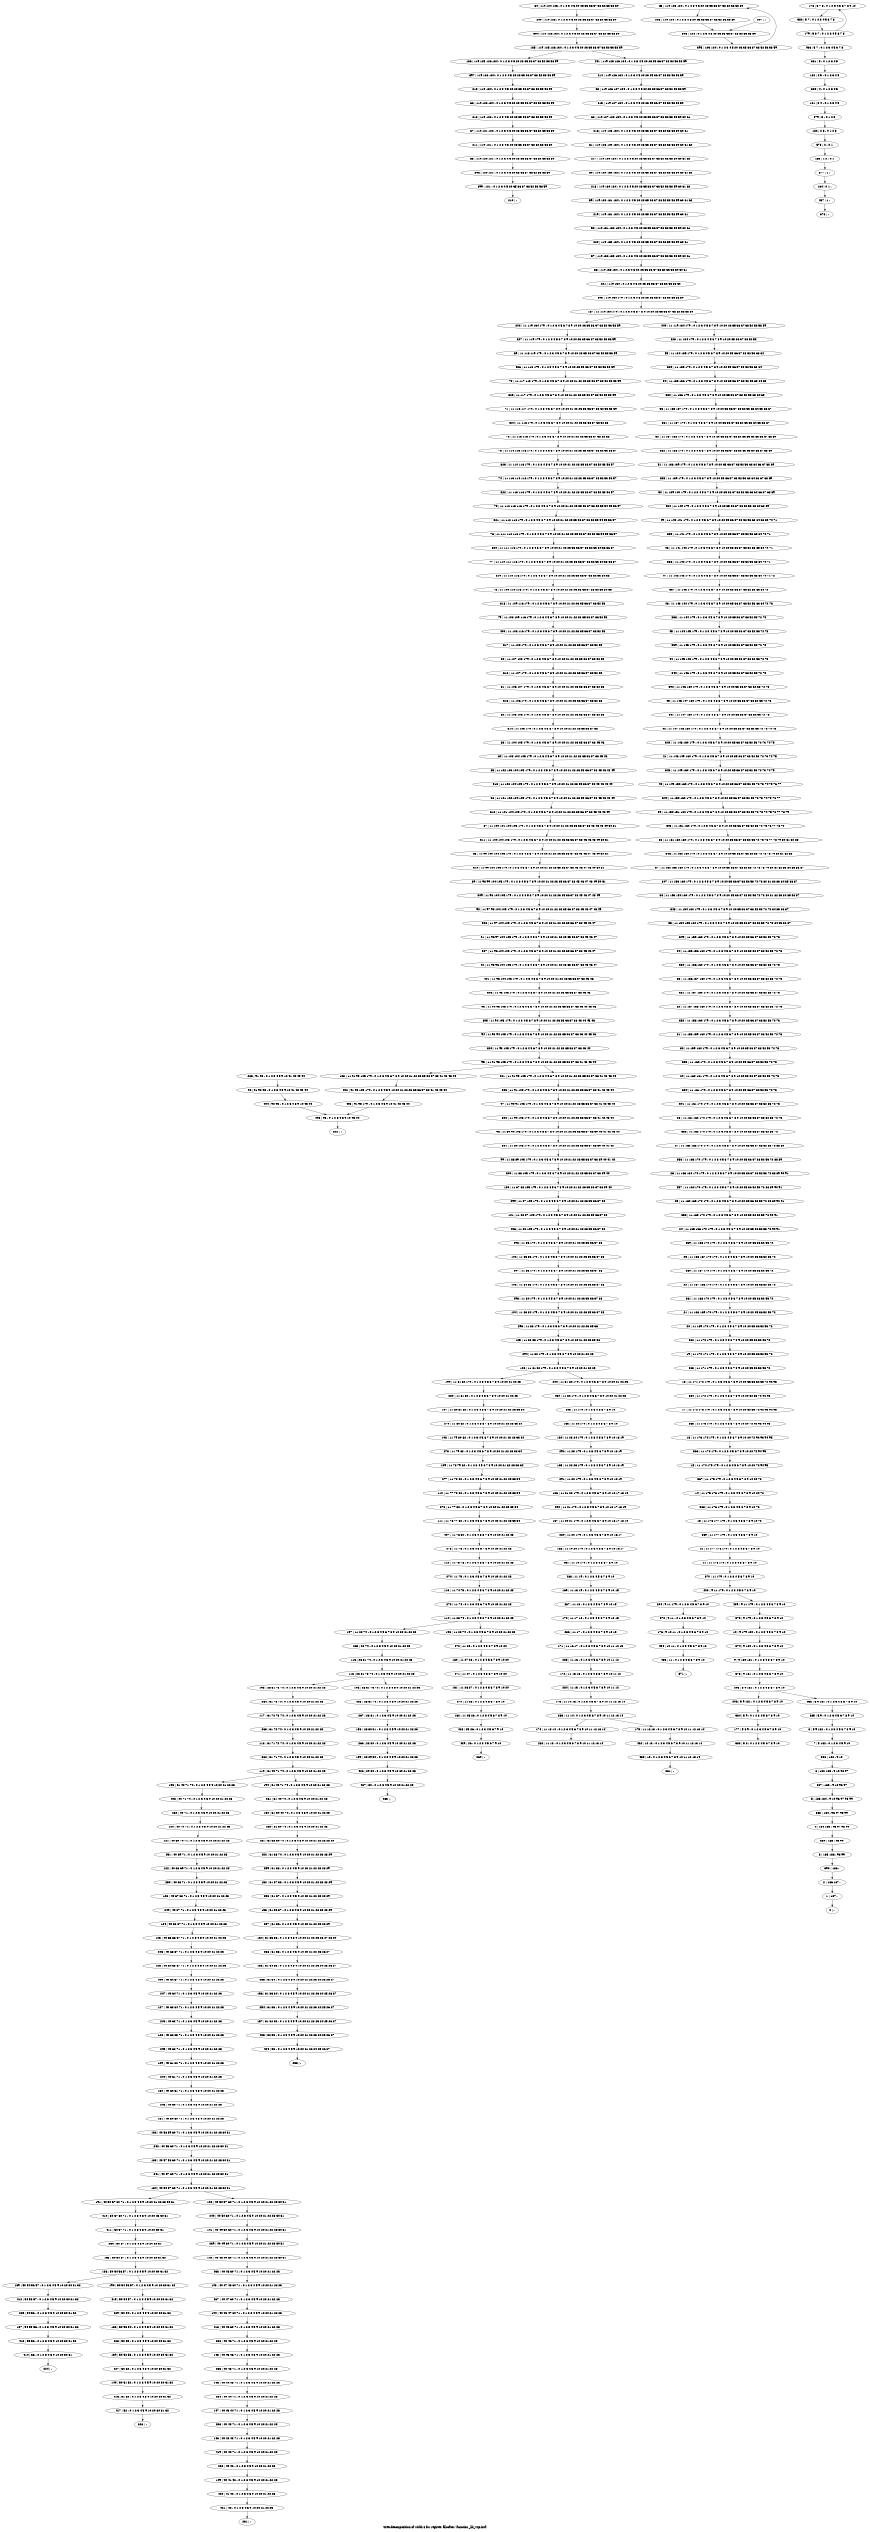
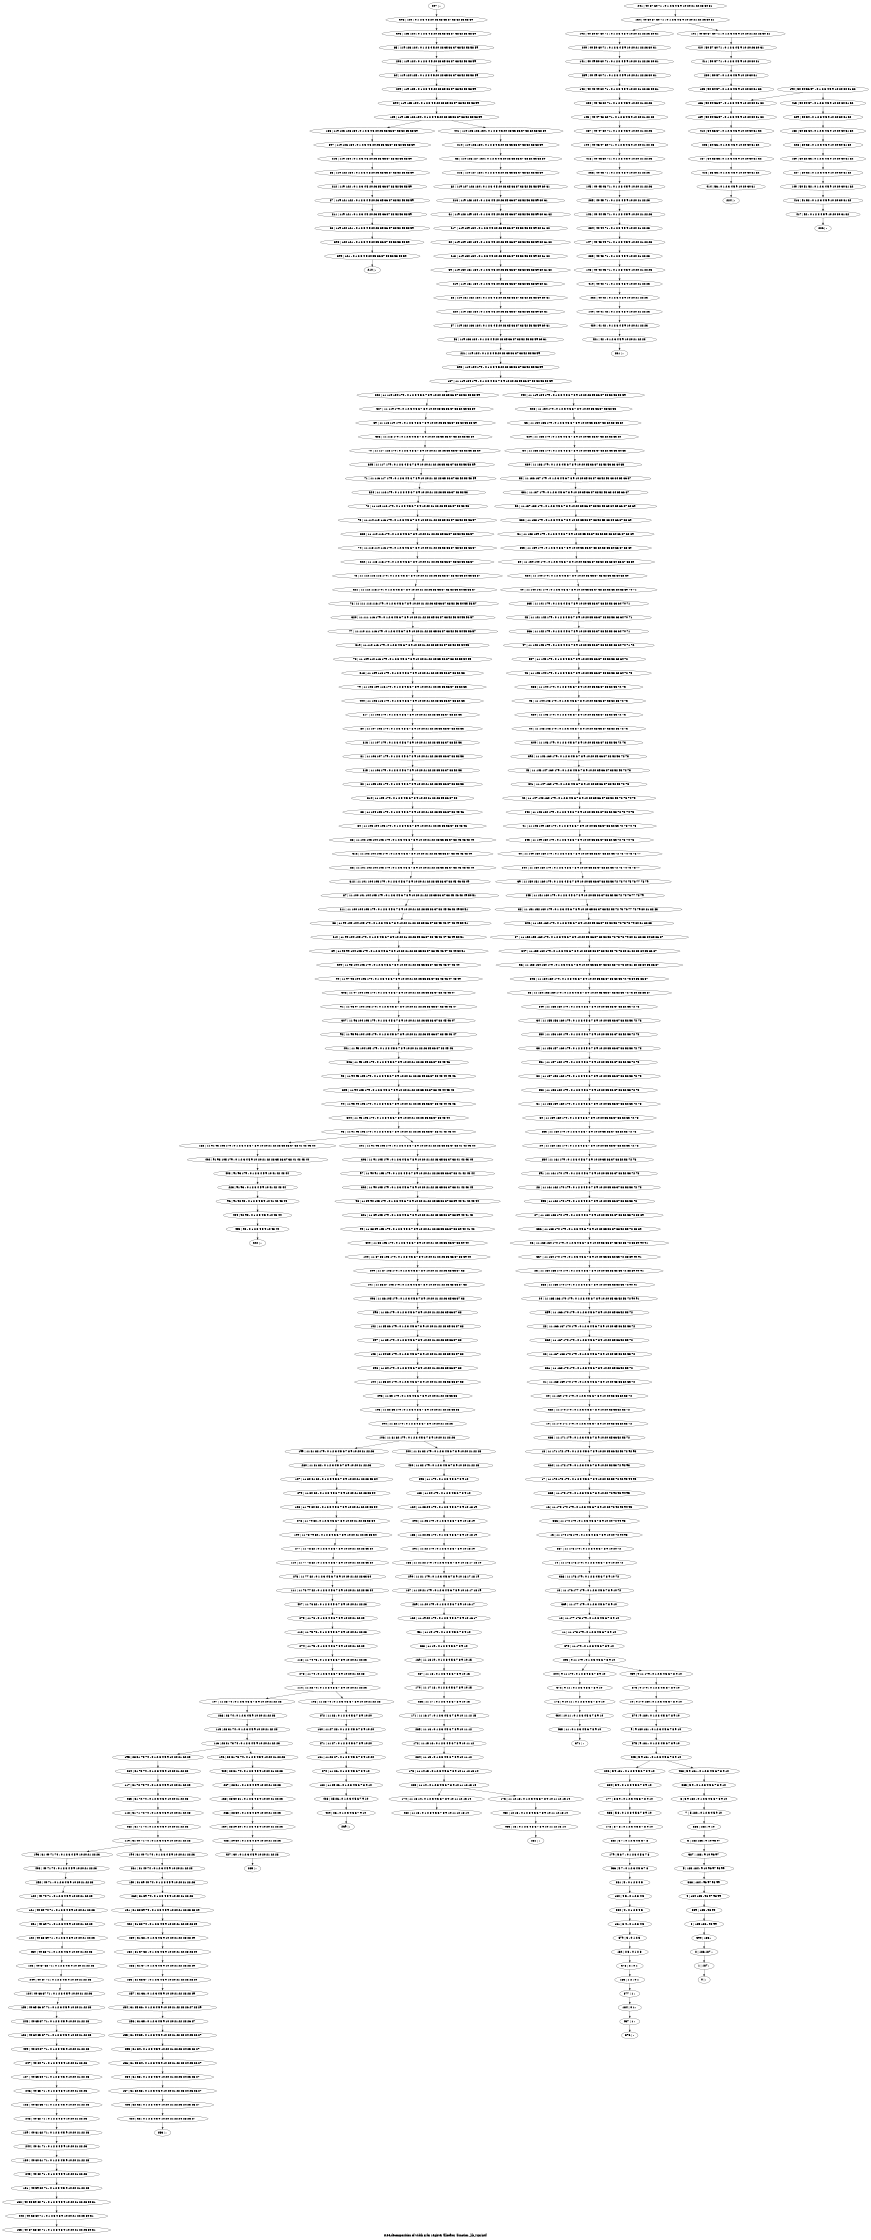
edge "179 | 5 6 7 : 0 1 2 3 4 5 6 7 8" -> "178 | 5 7 8 : 0 1 2 3 4 5 6 7 8 9 10": now "383 | 5 8 : 0 1 2 3 4 5 6 7 8 9 10" -> "178 | 5 7 8 : 0 1 2 3 4 5 6 7 8 9 10"
edge "208 | 119 124 : 0 1 2 3 4 5 20 23 35 36 37 38 52 53 58 59" -> "396 | 124 : 0 1 2 3 4 5 20 23 35 36 37 38 52 53 58 59": now "208 | 119 124 : 0 1 2 3 4 5 20 23 35 36 37 38 52 53 58 59" -> "64 | 119 124 125 : 0 1 2 3 4 5 20 23 35 36 37 38 52 53 58 59"
edge "403 | 91 93 179 : 0 1 2 3 4 5 9 10 41 42 43 44" -> "405 | 93 : 0 1 2 3 4 5 9 10 43 44": now "403 | 91 93 179 : 0 1 2 3 4 5 9 10 41 42 43 44" -> "223 | 91 93 : 0 1 2 3 4 5 9 10 41 42 43 44"
edge "133 | 40 57 58 60 71 : 0 1 2 3 4 5 9 10 20 21 22 23 30 31" -> "241 | 40 57 60 71 : 0 1 2 3 4 5 9 10 20 21 22 23 30 31": removed
edge "136 | 50 54 56 57 : 0 1 2 3 4 5 9 10 20 30 31 32" -> "190 | 50 54 56 57 : 0 1 2 3 4 5 9 10 20 30 31 32": reversed
